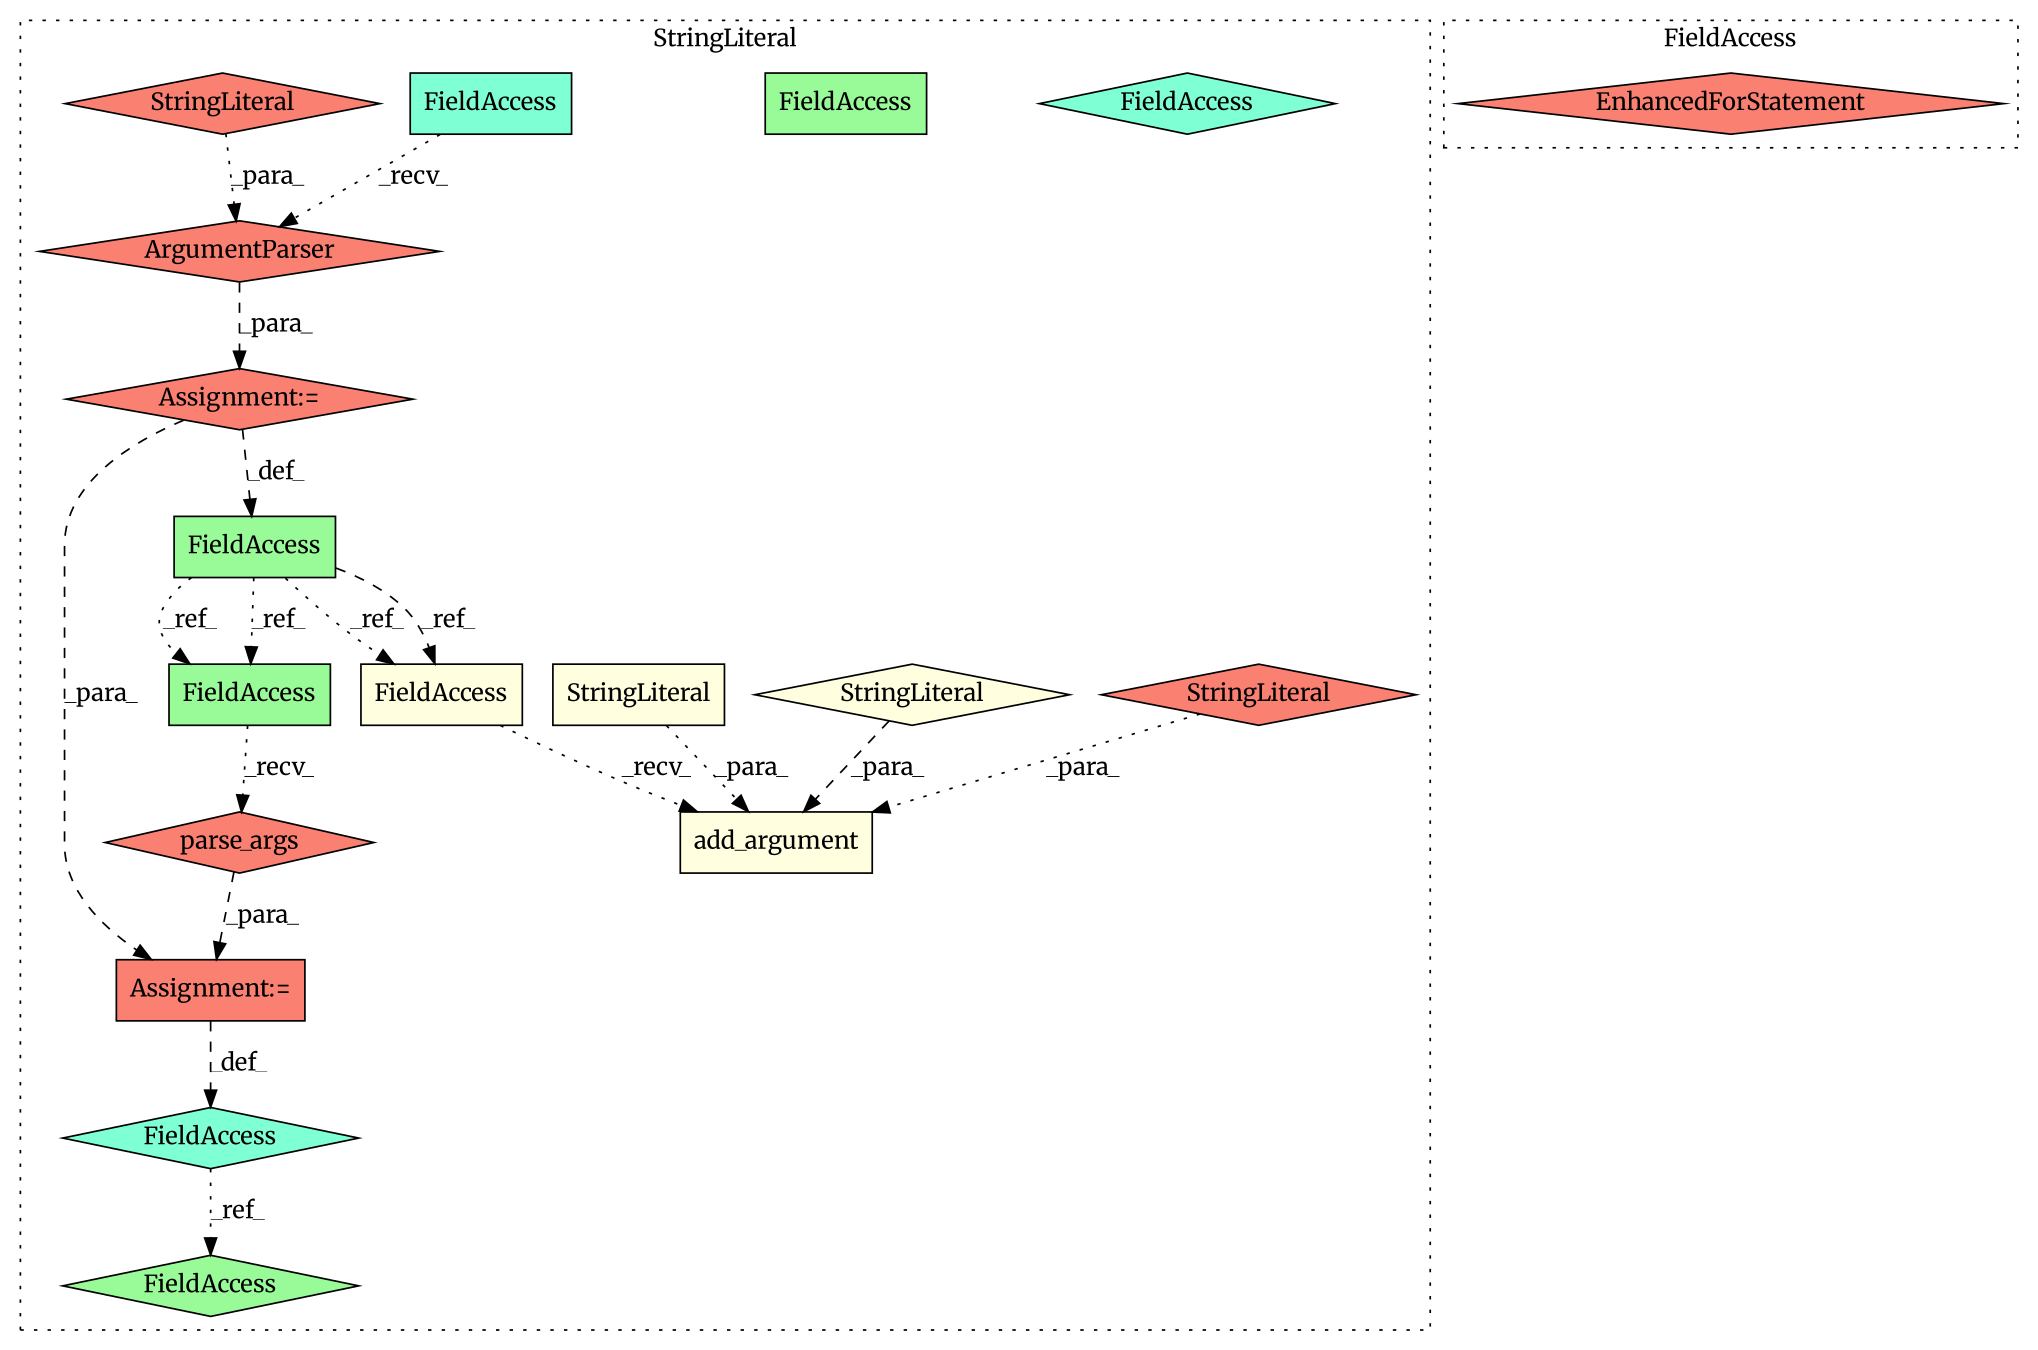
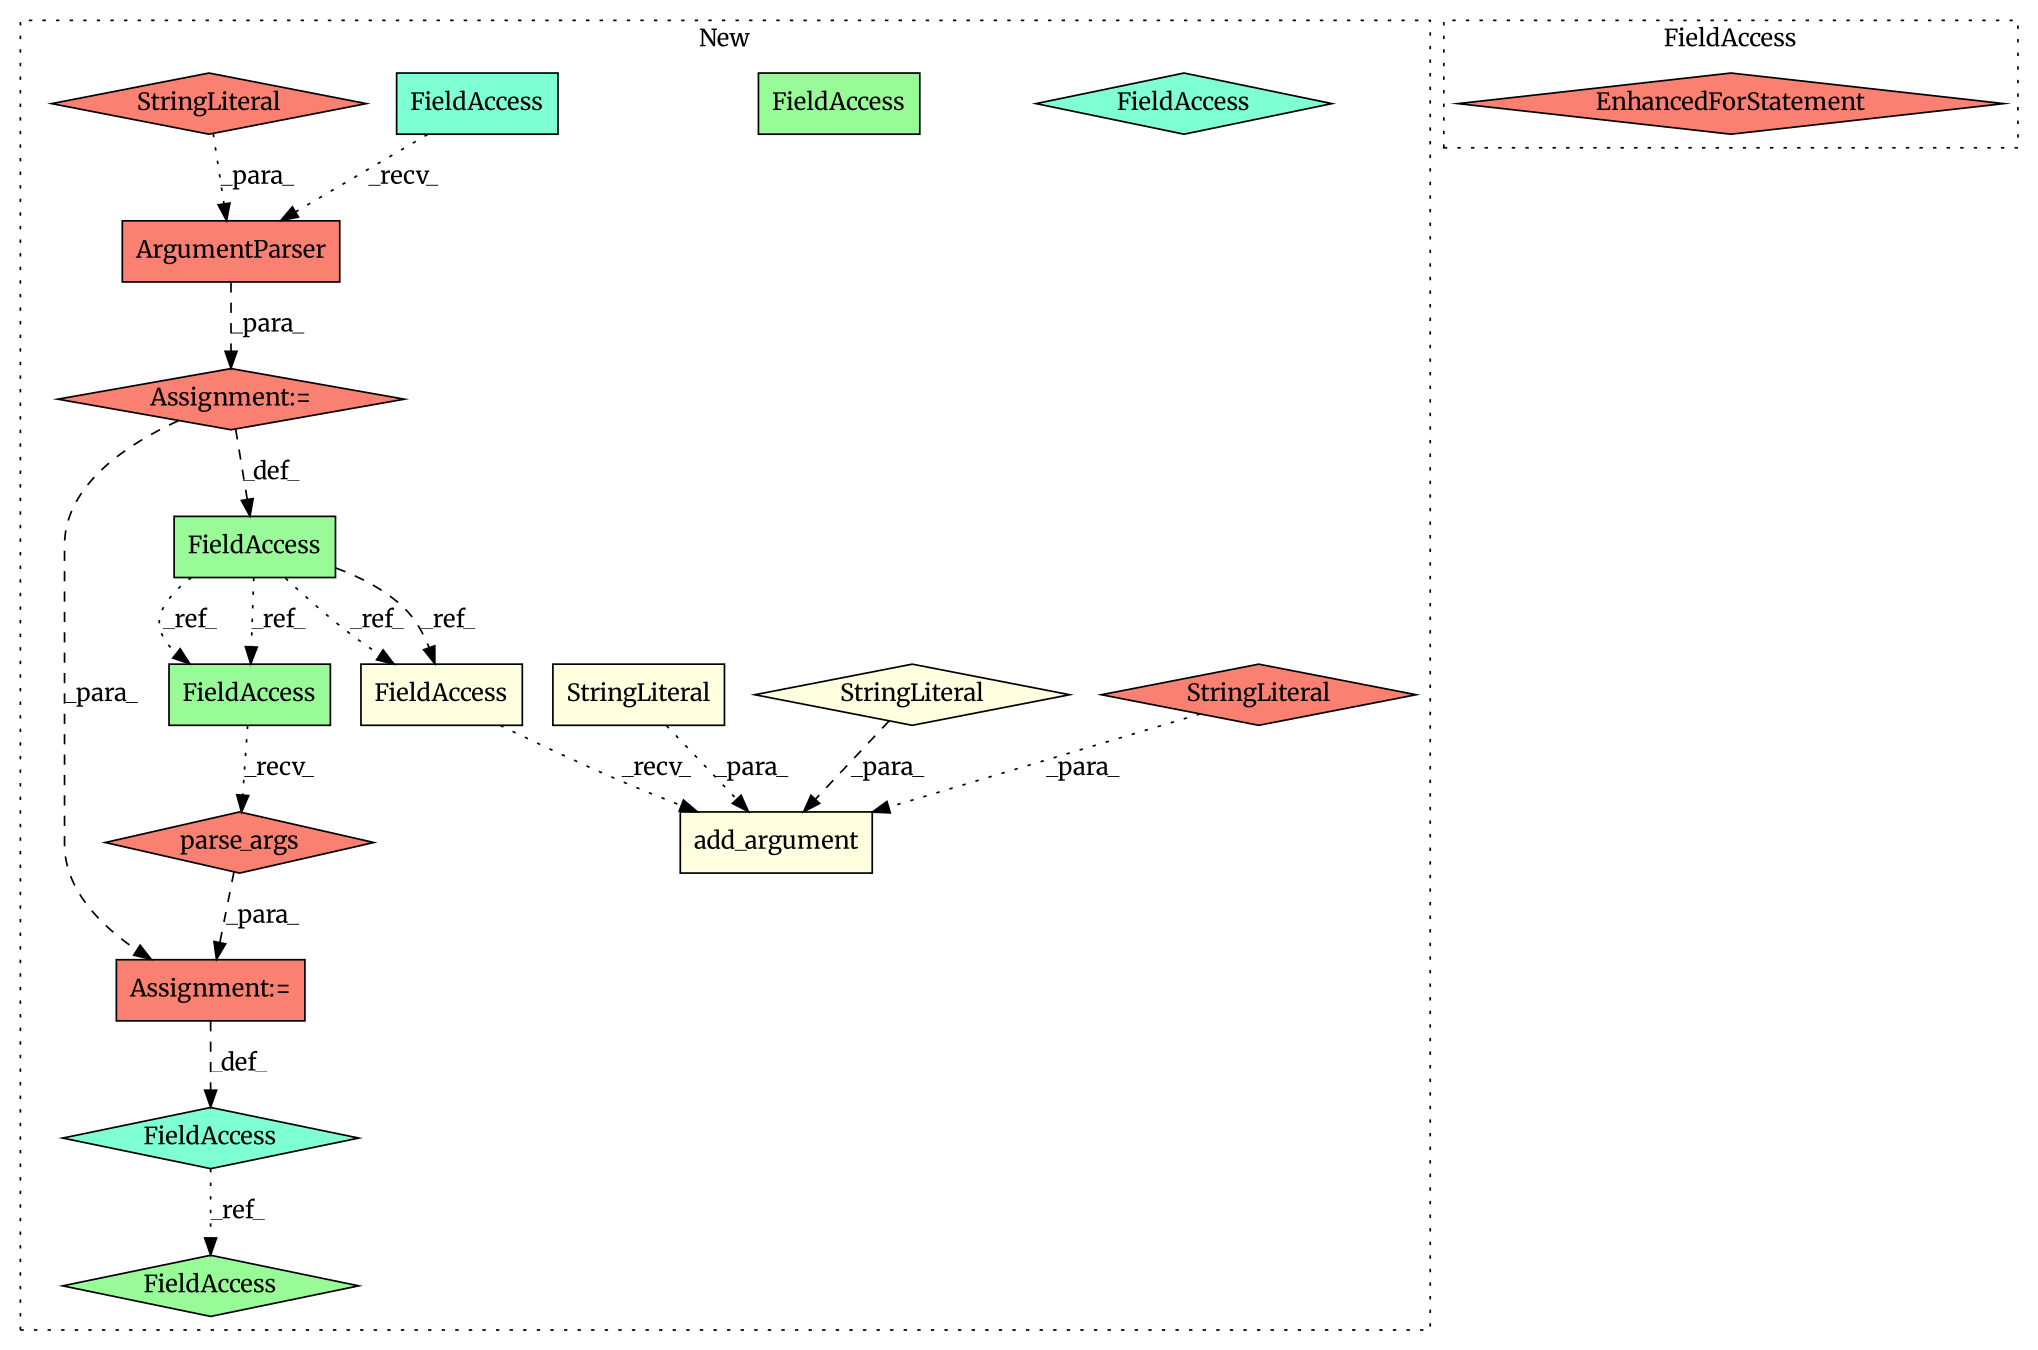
cluster "StringLiteral": label "StringLiteral" -> "New"
node "ArgumentParser": shape diamond -> box
